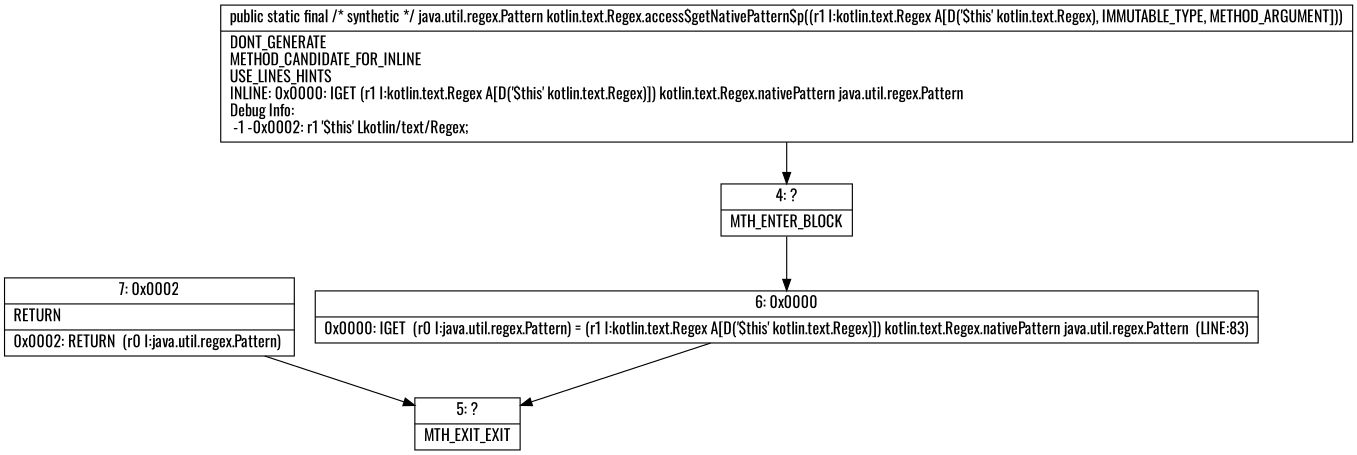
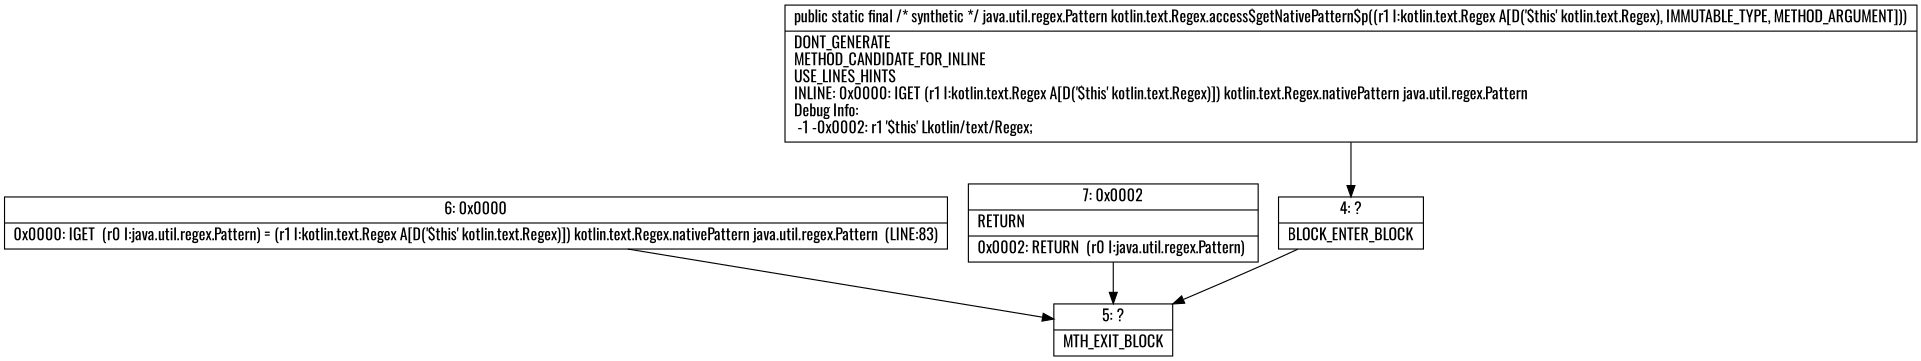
node "4: ?": text "MTH_ENTER_BLOCK" -> "BLOCK_ENTER_BLOCK"
edge "4: ?" -> "6: 0x0000": now "4: ?" -> "5: ?"
node "5: ?": text "MTH_EXIT_EXIT" -> "MTH_EXIT_BLOCK"
